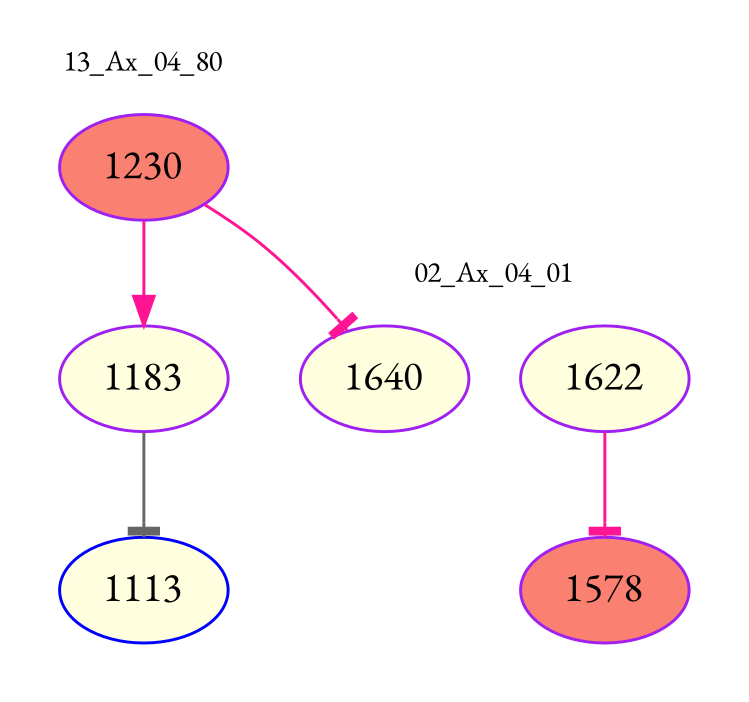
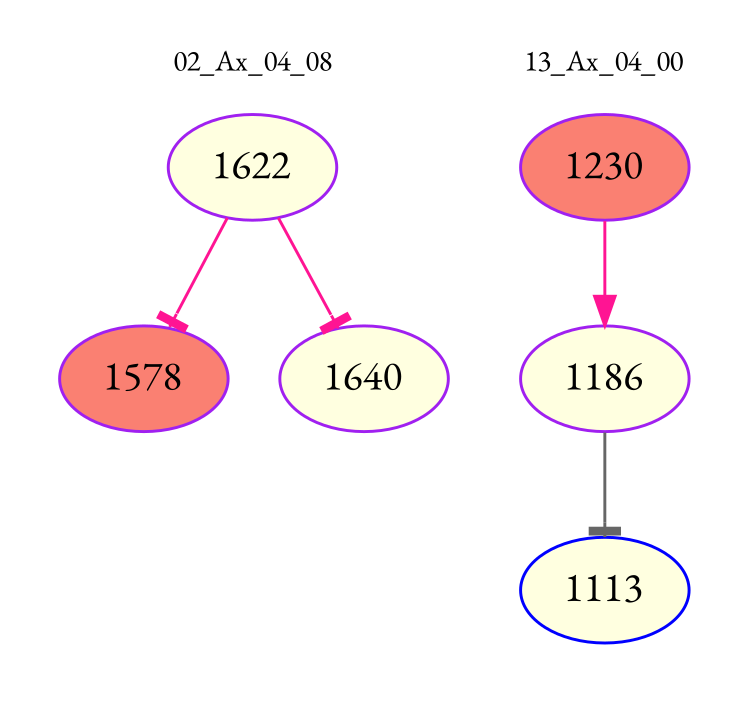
cluster "13_Ax_04_80": label "13_Ax_04_80" -> "13_Ax_04_00"
edge "1230" -> "1640": now "1622" -> "1640"
cluster "02_Ax_04_01": label "02_Ax_04_01" -> "02_Ax_04_08"
node "1183": label "1183" -> "1186"
